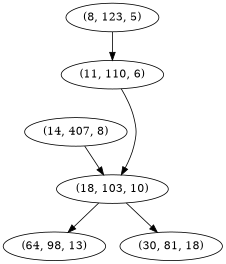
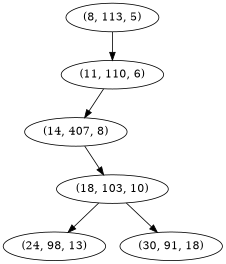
node "(8, 123, 5)": label "(8, 123, 5)" -> "(8, 113, 5)"
edge "(11, 110, 6)" -> "(18, 103, 10)": now "(11, 110, 6)" -> "(14, 407, 8)"
node "(64, 98, 13)": label "(64, 98, 13)" -> "(24, 98, 13)"
node "(30, 81, 18)": label "(30, 81, 18)" -> "(30, 91, 18)"
